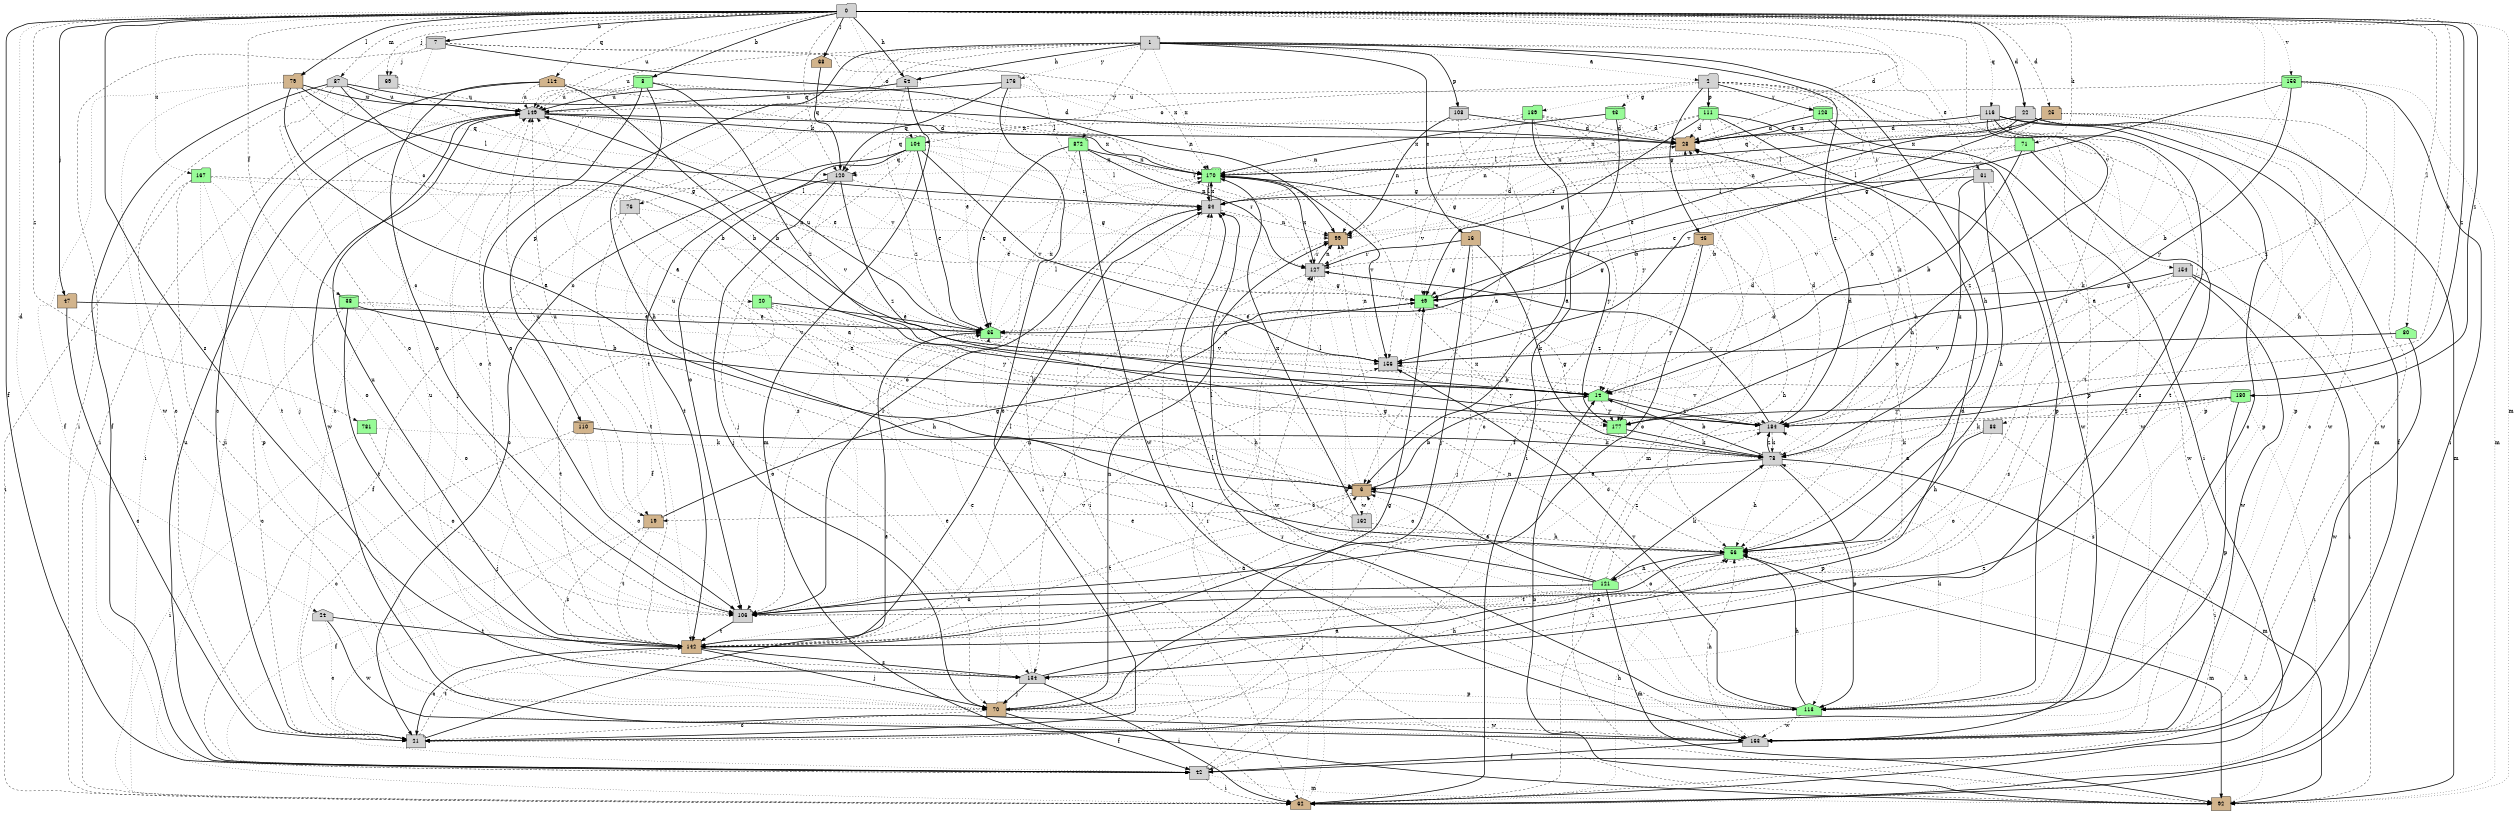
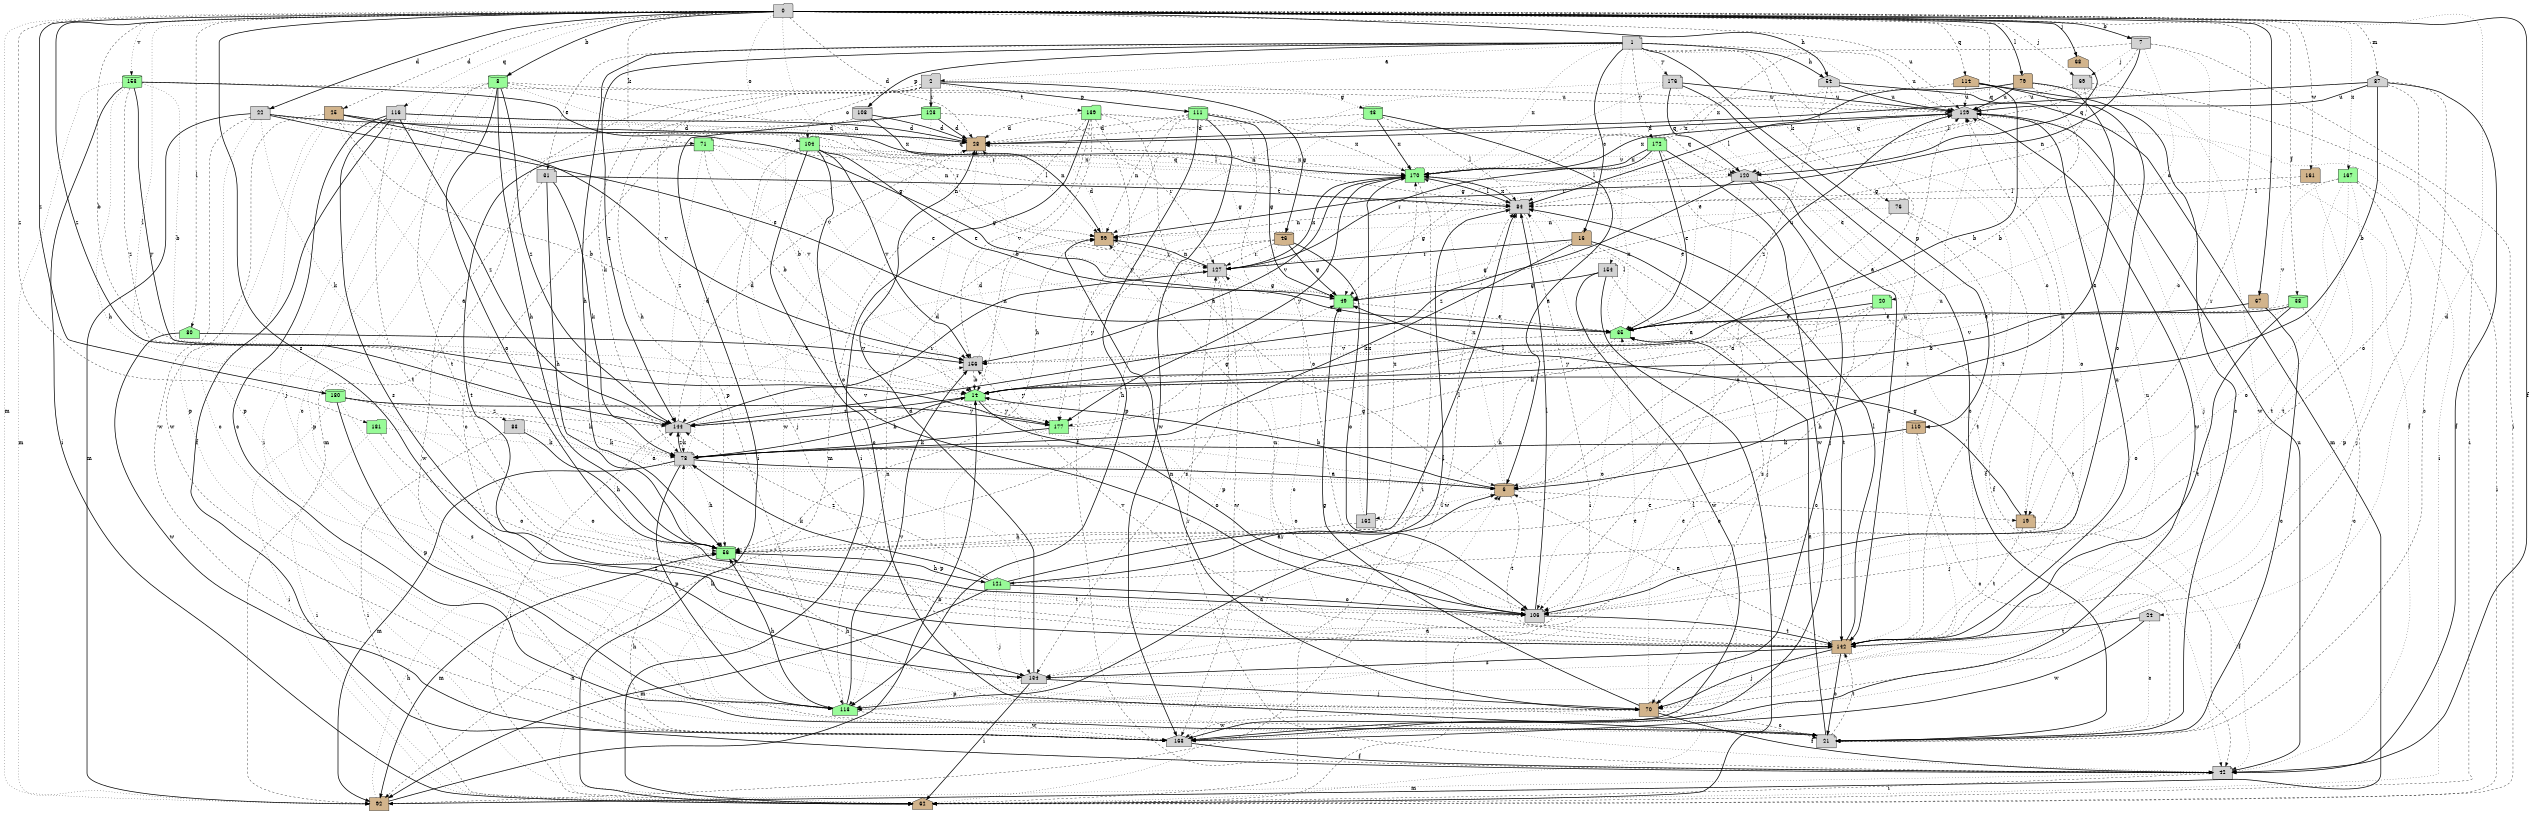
node "149": label "149" -> "129"
node "872": label "872" -> "172"
node "161": added
edge "31" -> "84": label "l" -> "t"
edge "71" -> "14": style bold -> dashed
node "47": label "47" -> "67"
node "781": label "781" -> "181"
node "184": label "184" -> "144"
edge "16" -> "142": label "j" -> "t"
edge "56" -> "106": now "14" -> "106"
edge "19" -> "134": removed, label "s"
